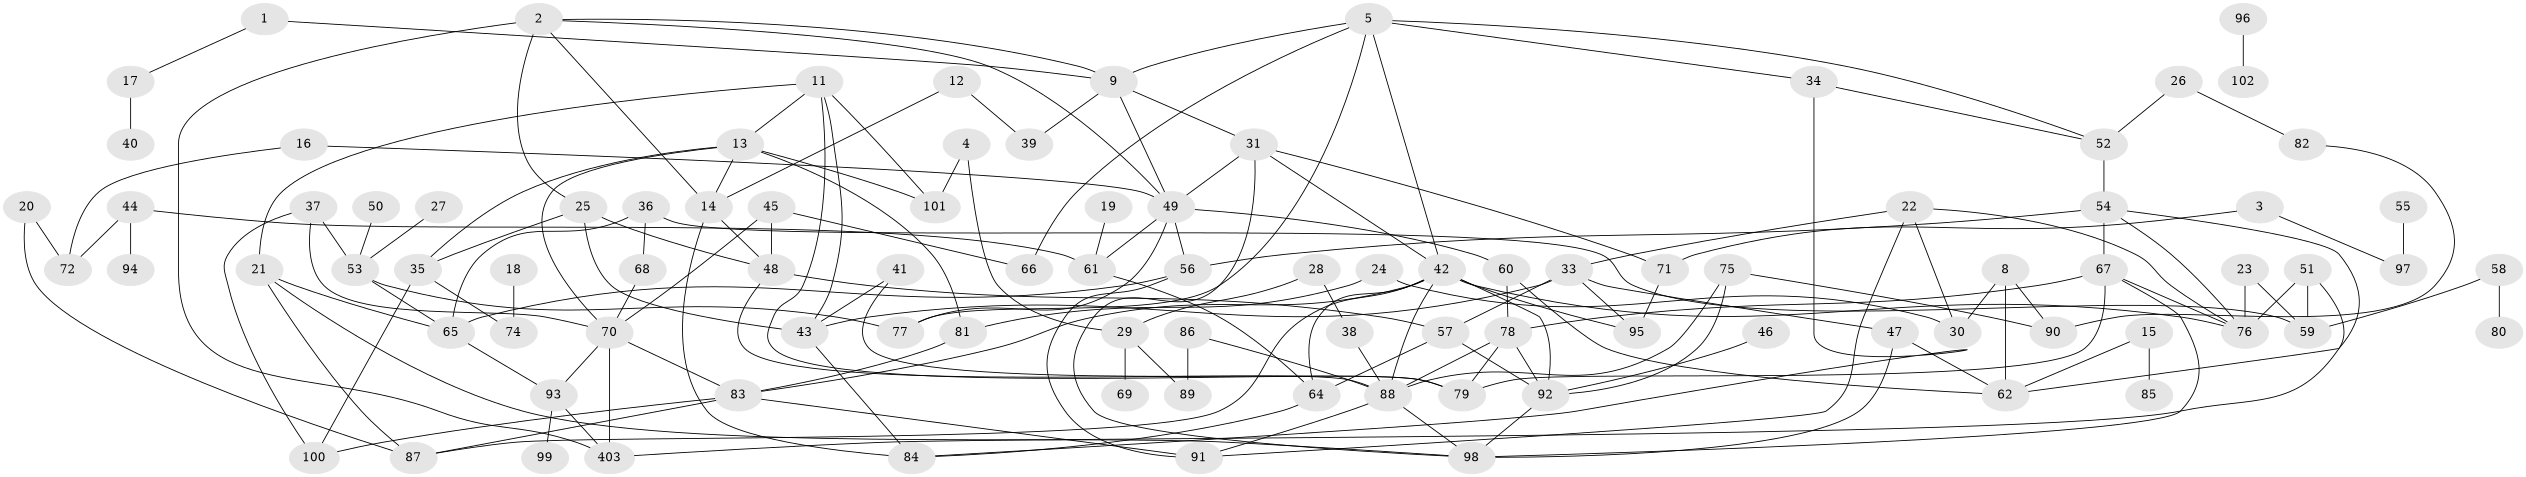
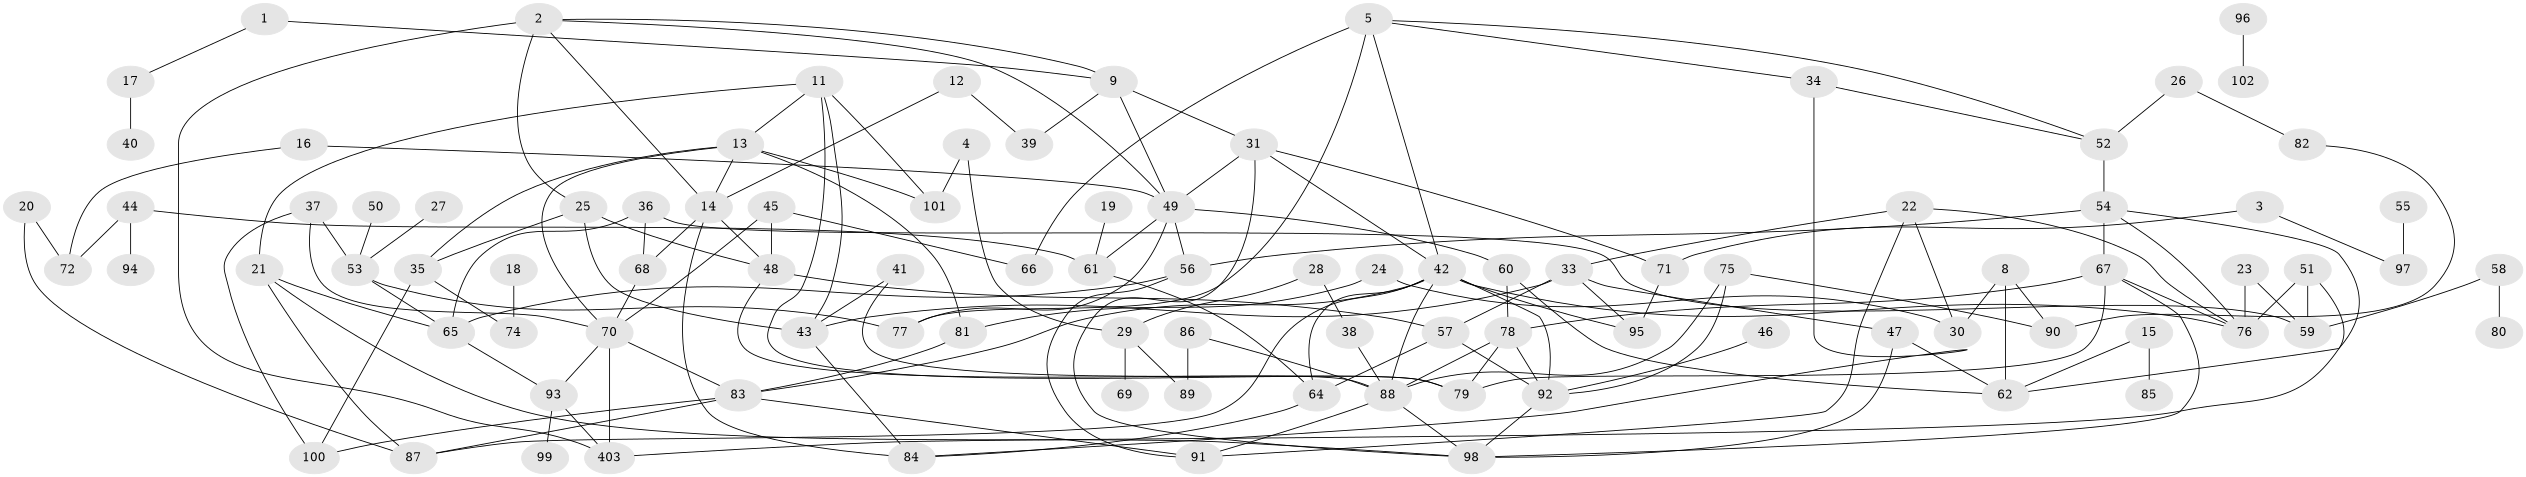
edge "5" -- "9": removed
edge "14" -- "68": added
